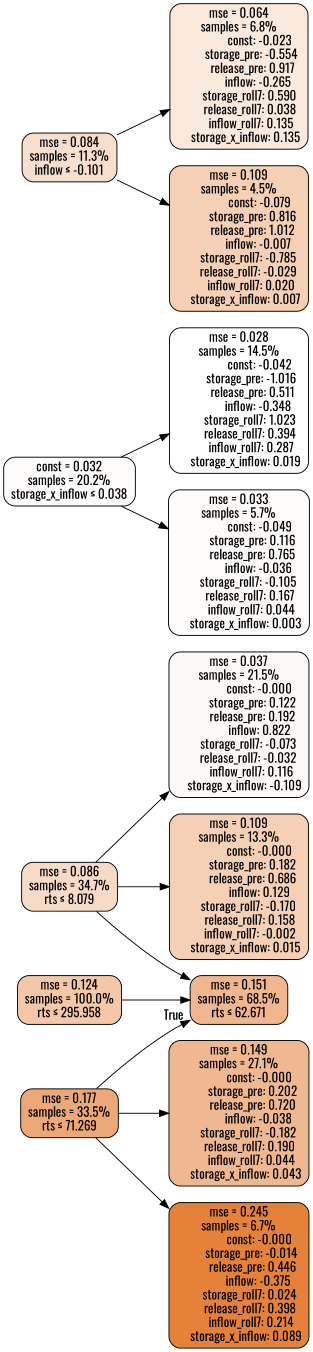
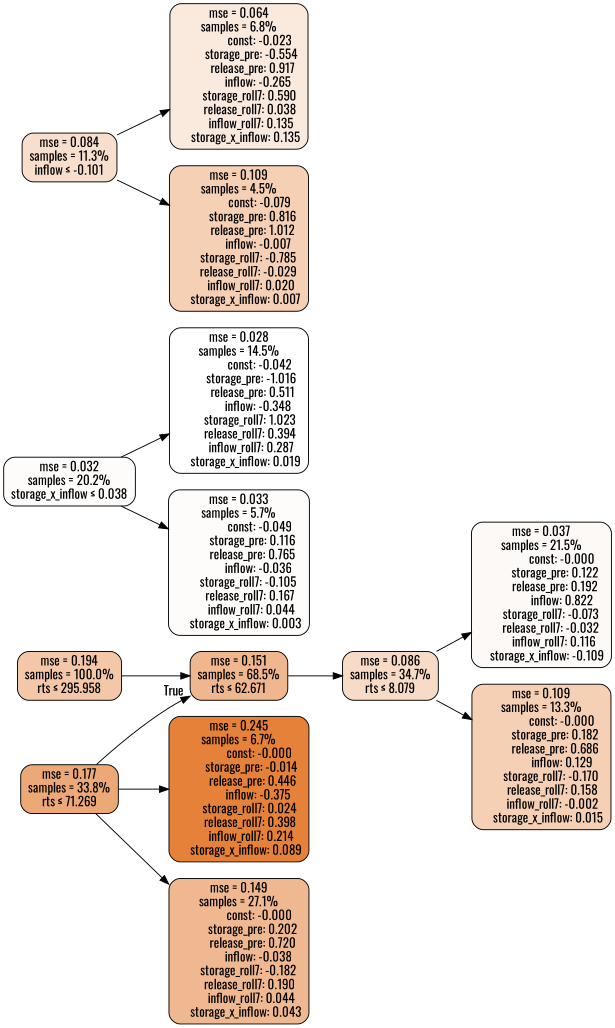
node "const = 0.032 samples = 20.2% storage_x_inflow ≤ 0.038": label "const = 0.032 samples = 20.2% storage_x_inflow ≤ 0.038" -> "mse = 0.032 samples = 20.2% storage_x_inflow ≤ 0.038"
edge "mse = 0.086 samples = 34.7% rts ≤ 8.079" -> "mse = 0.151 samples = 68.5% rts ≤ 62.671": reversed
node "mse = 0.124 samples = 100.0% rts ≤ 295.958": label "mse = 0.124 samples = 100.0% rts ≤ 295.958" -> "mse = 0.194 samples = 100.0% rts ≤ 295.958"
node "mse = 0.177 samples = 33.5% rts ≤ 71.269": label "mse = 0.177 samples = 33.5% rts ≤ 71.269" -> "mse = 0.177 samples = 33.8% rts ≤ 71.269"
